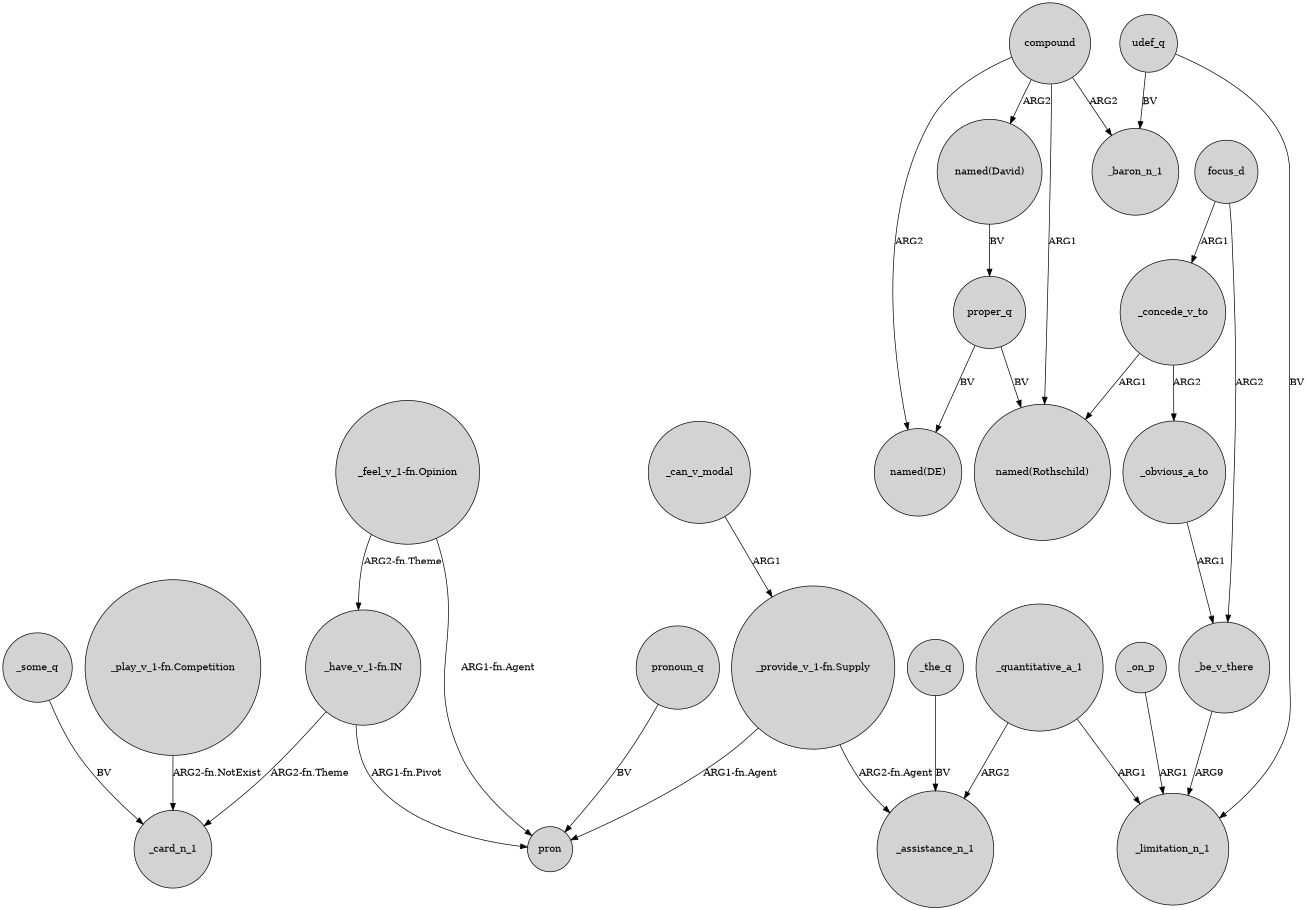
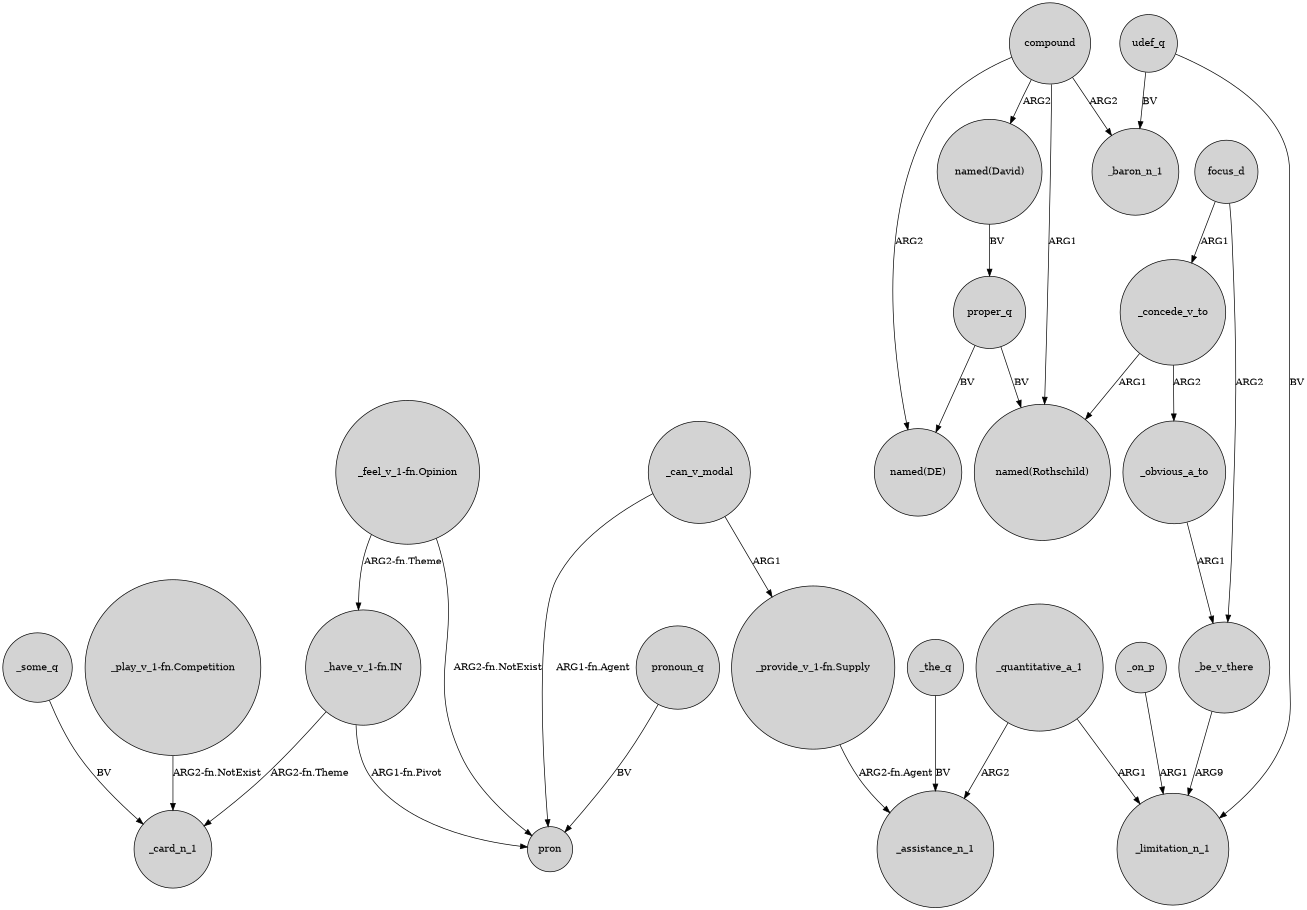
edge "_feel_v_1-fn.Opinion" -> "pron": label "ARG1-fn.Agent" -> "ARG2-fn.NotExist"
edge "_provide_v_1-fn.Supply" -> "pron": now "_can_v_modal" -> "pron"
